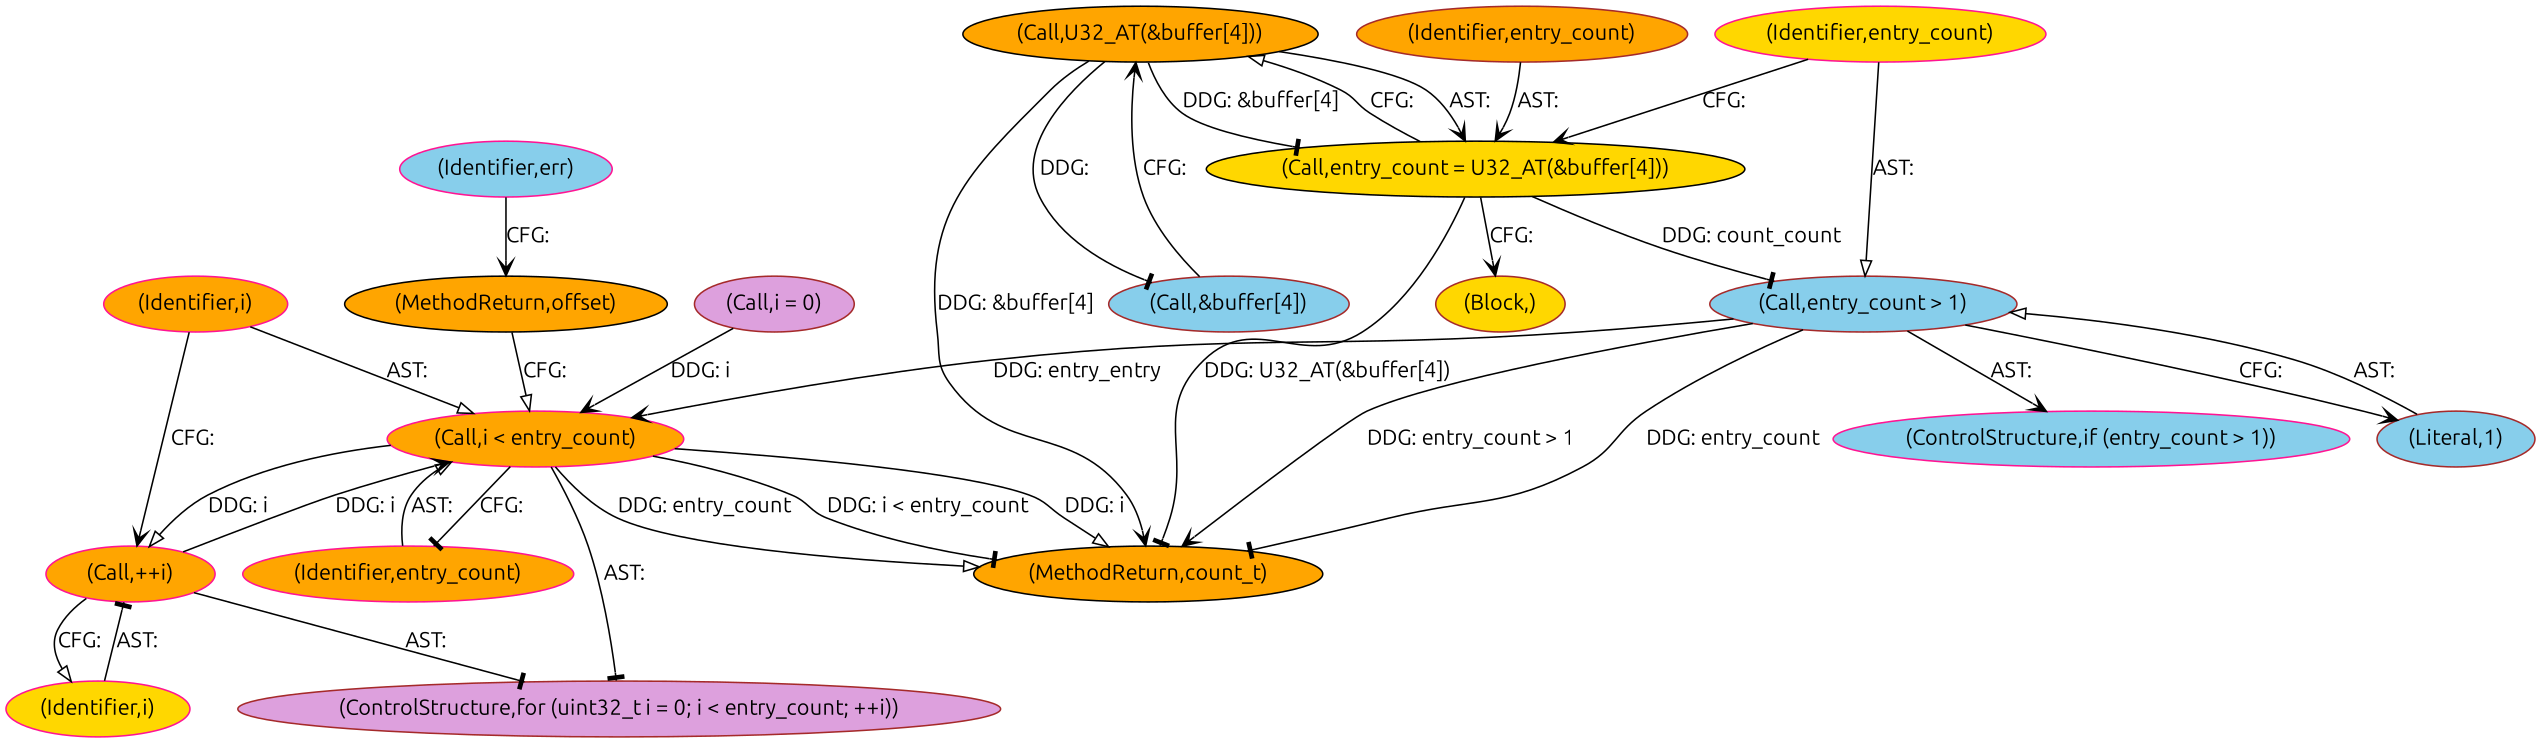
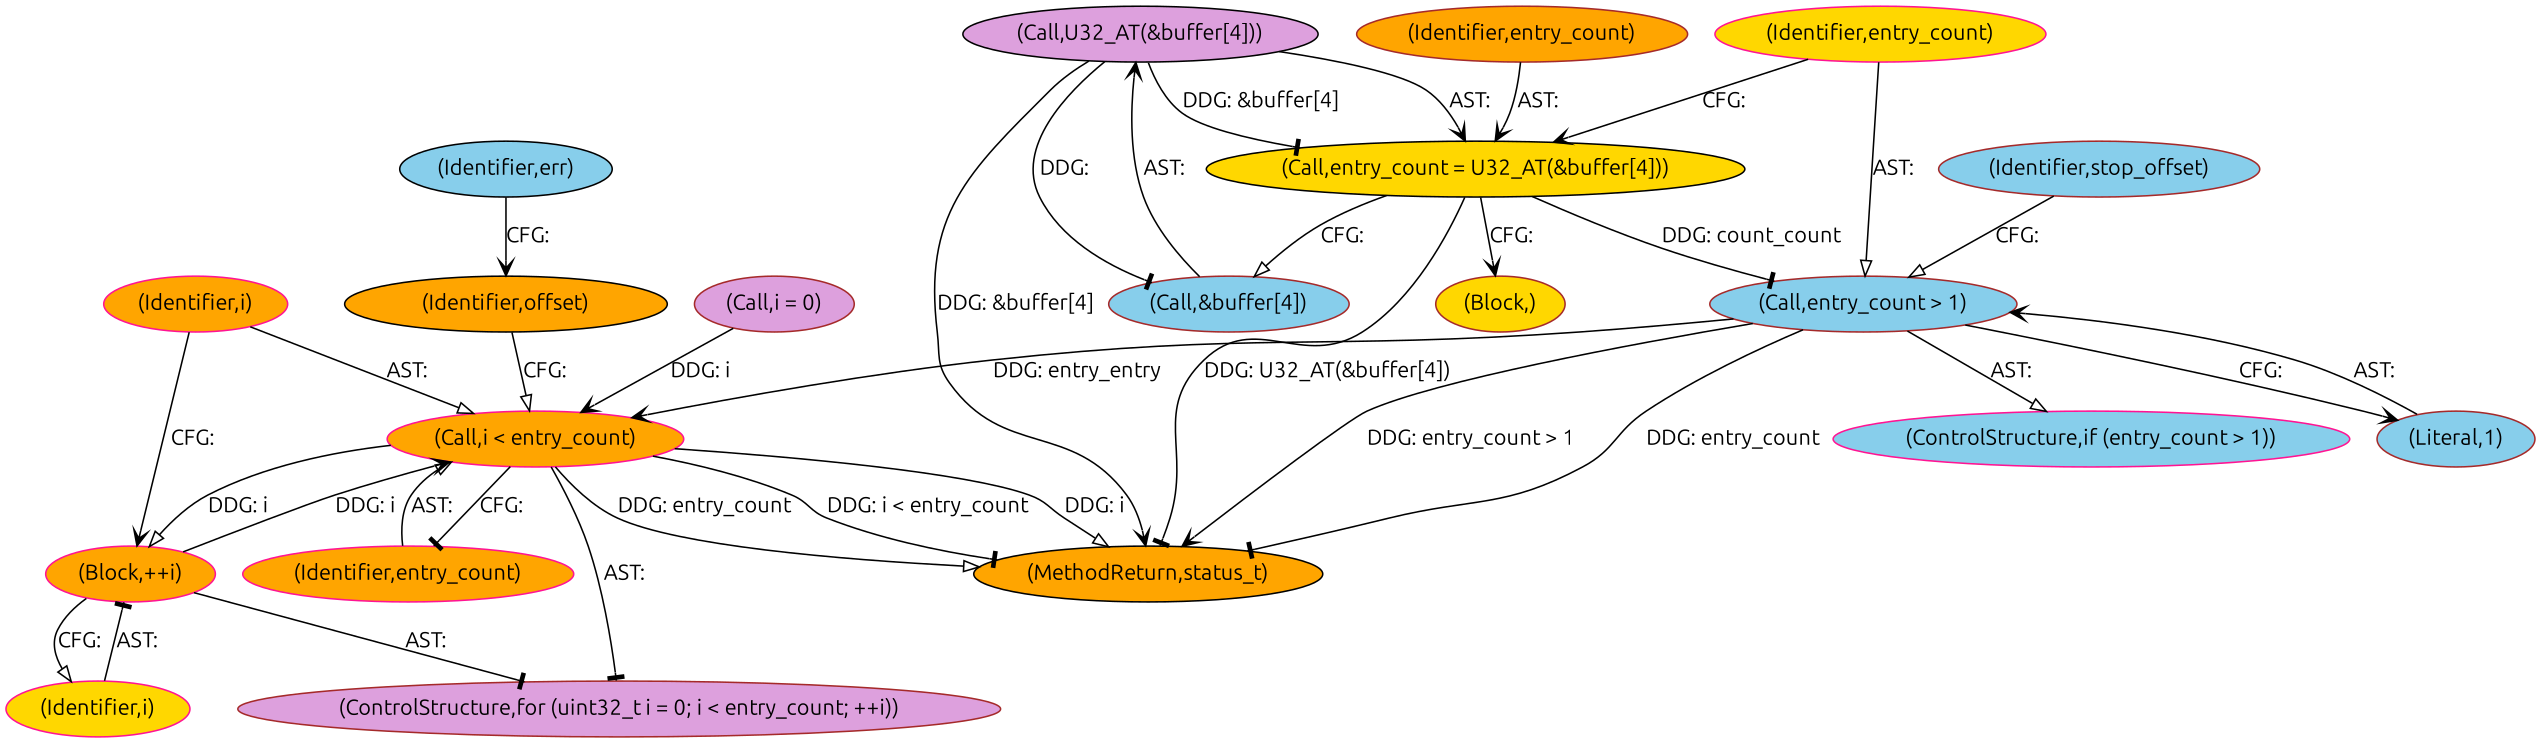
node "(Call,U32_AT(&buffer[4]))": fillcolor orange -> plum
edge "(Call,entry_count = U32_AT(&buffer[4]))" -> "(Call,U32_AT(&buffer[4]))": now "(Call,entry_count = U32_AT(&buffer[4]))" -> "(Call,&buffer[4])"
node "(Identifier,err)": color deeppink -> black
edge "(Call,&buffer[4])" -> "(Call,U32_AT(&buffer[4]))": label "CFG: " -> "AST: "
node "(Identifier,stop_offset)": added
node "(MethodReturn,offset)": label "(MethodReturn,offset)" -> "(Identifier,offset)"
edge "(Literal,1)" -> "(Call,entry_count > 1)": arrowhead onormal -> vee
edge "(Call,entry_count > 1)" -> "(ControlStructure,if (entry_count > 1))": arrowhead vee -> onormal
node "(Call,++i)": label "(Call,++i)" -> "(Block,++i)"
node "(MethodReturn,count_t)": label "(MethodReturn,count_t)" -> "(MethodReturn,status_t)"
